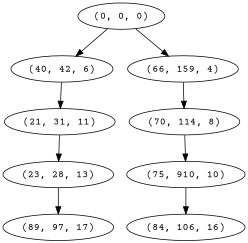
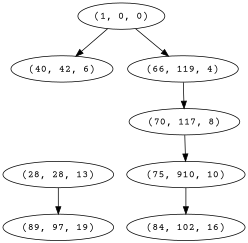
node "(0, 0, 0)": label "(0, 0, 0)" -> "(1, 0, 0)"
node "(66, 159, 4)": label "(66, 159, 4)" -> "(66, 119, 4)"
node "(21, 31, 11)": removed
node "(70, 114, 8)": label "(70, 114, 8)" -> "(70, 117, 8)"
node "(23, 28, 13)": label "(23, 28, 13)" -> "(28, 28, 13)"
node "(89, 97, 17)": label "(89, 97, 17)" -> "(89, 97, 19)"
node "(84, 106, 16)": label "(84, 106, 16)" -> "(84, 102, 16)"
